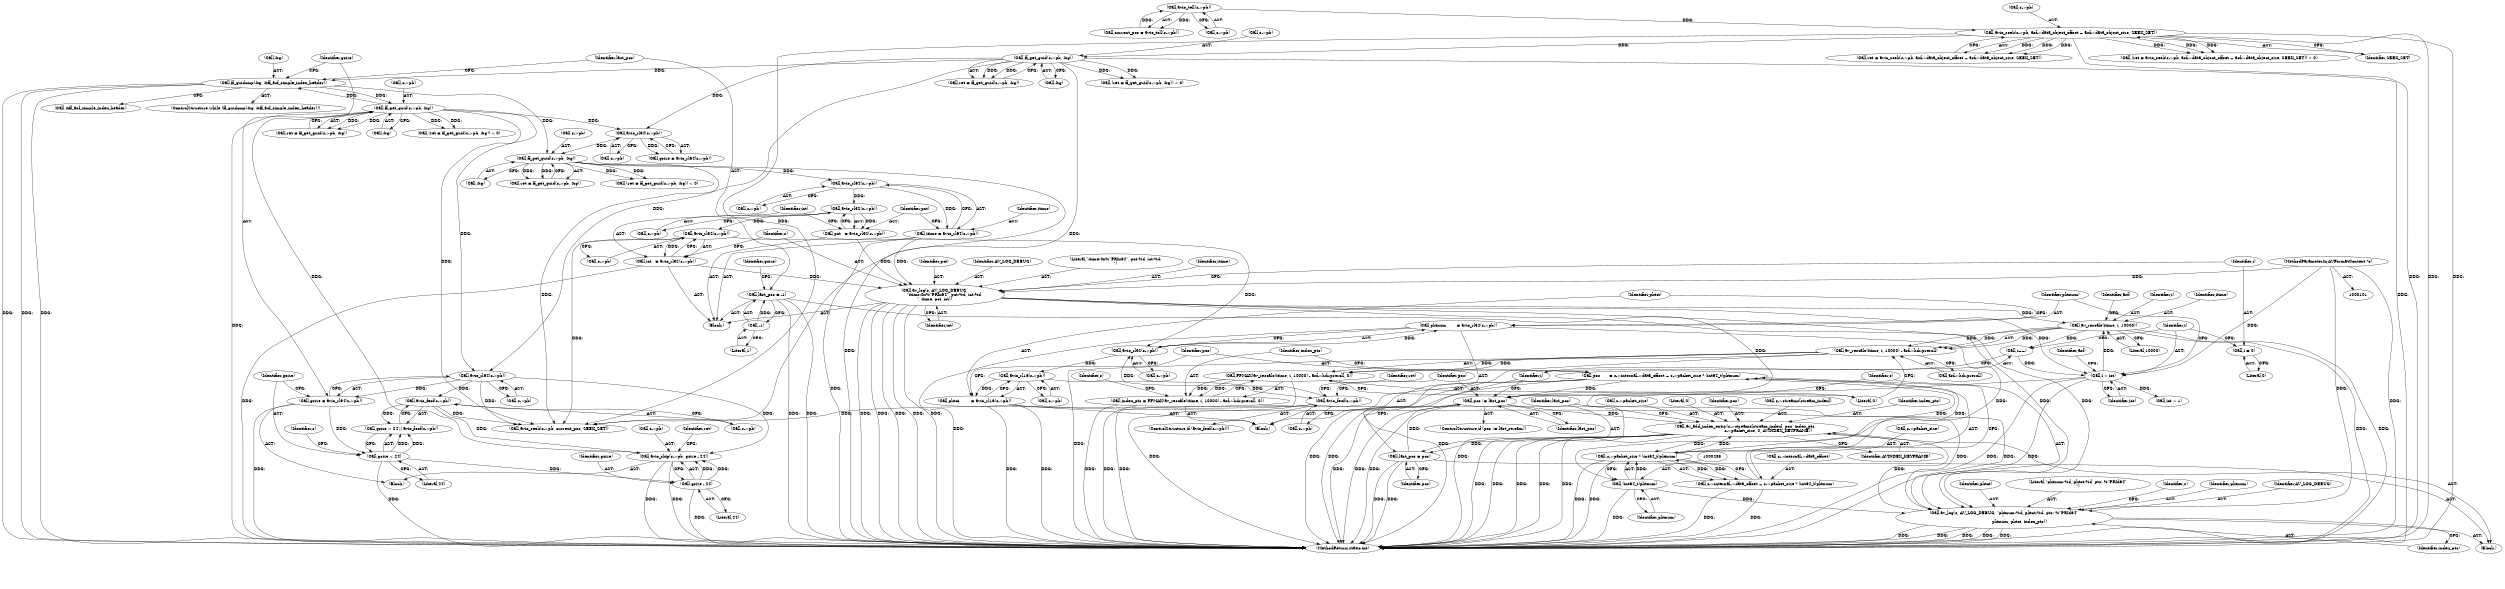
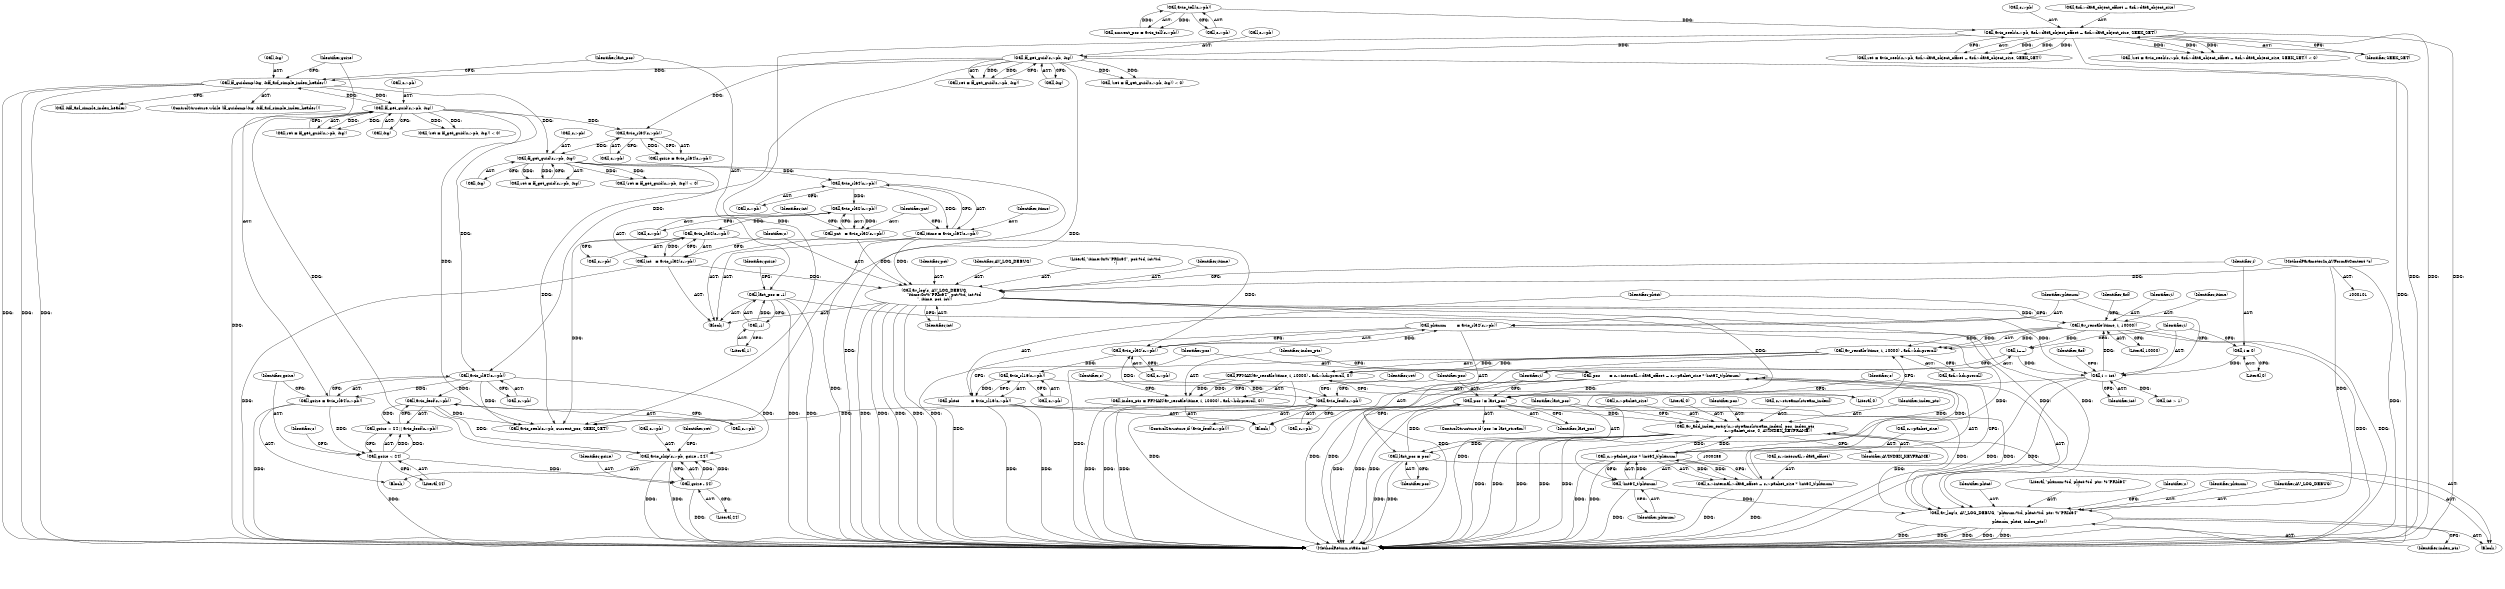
node "(Call,asf->data_object_offset + asf->data_object_size)": added
edge "(MethodParameterIn,AVFormatContext *s)" -> "(Call,i < ict)": now "(Call,i = 0)" -> "(Call,i < ict)"
